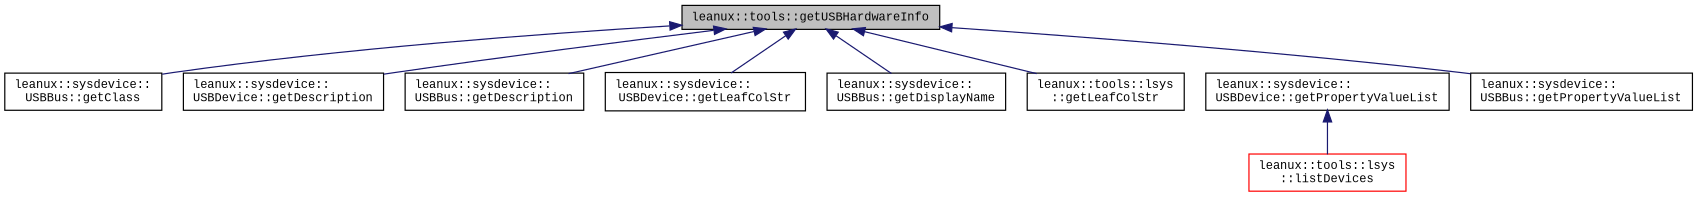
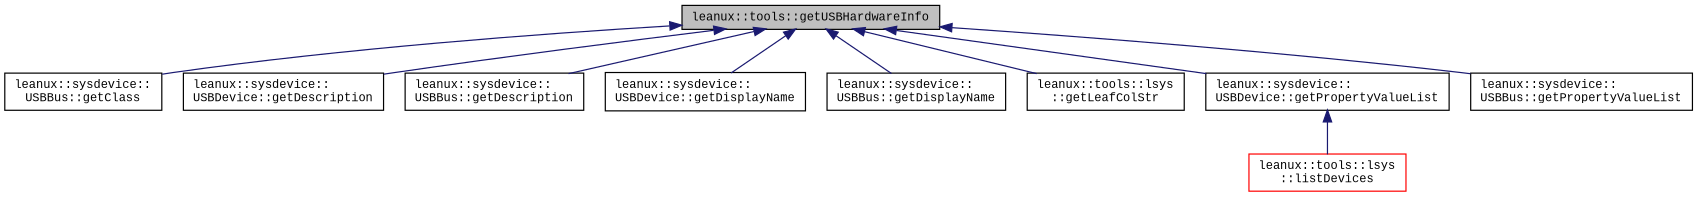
edge "leanux::sysdevice:: USBDevice::getPropertyValueList" -> "leanux::tools::getUSBHardwareInfo": added
node "leanux::sysdevice:: USBDevice::getLeafColStr": label "leanux::sysdevice:: USBDevice::getLeafColStr" -> "leanux::sysdevice:: USBDevice::getDisplayName"
